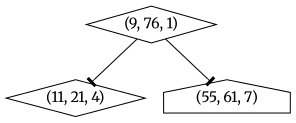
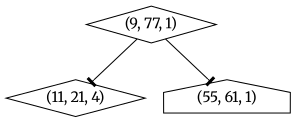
node "(9, 76, 1)": label "(9, 76, 1)" -> "(9, 77, 1)"
node "(55, 61, 7)": label "(55, 61, 7)" -> "(55, 61, 1)"
